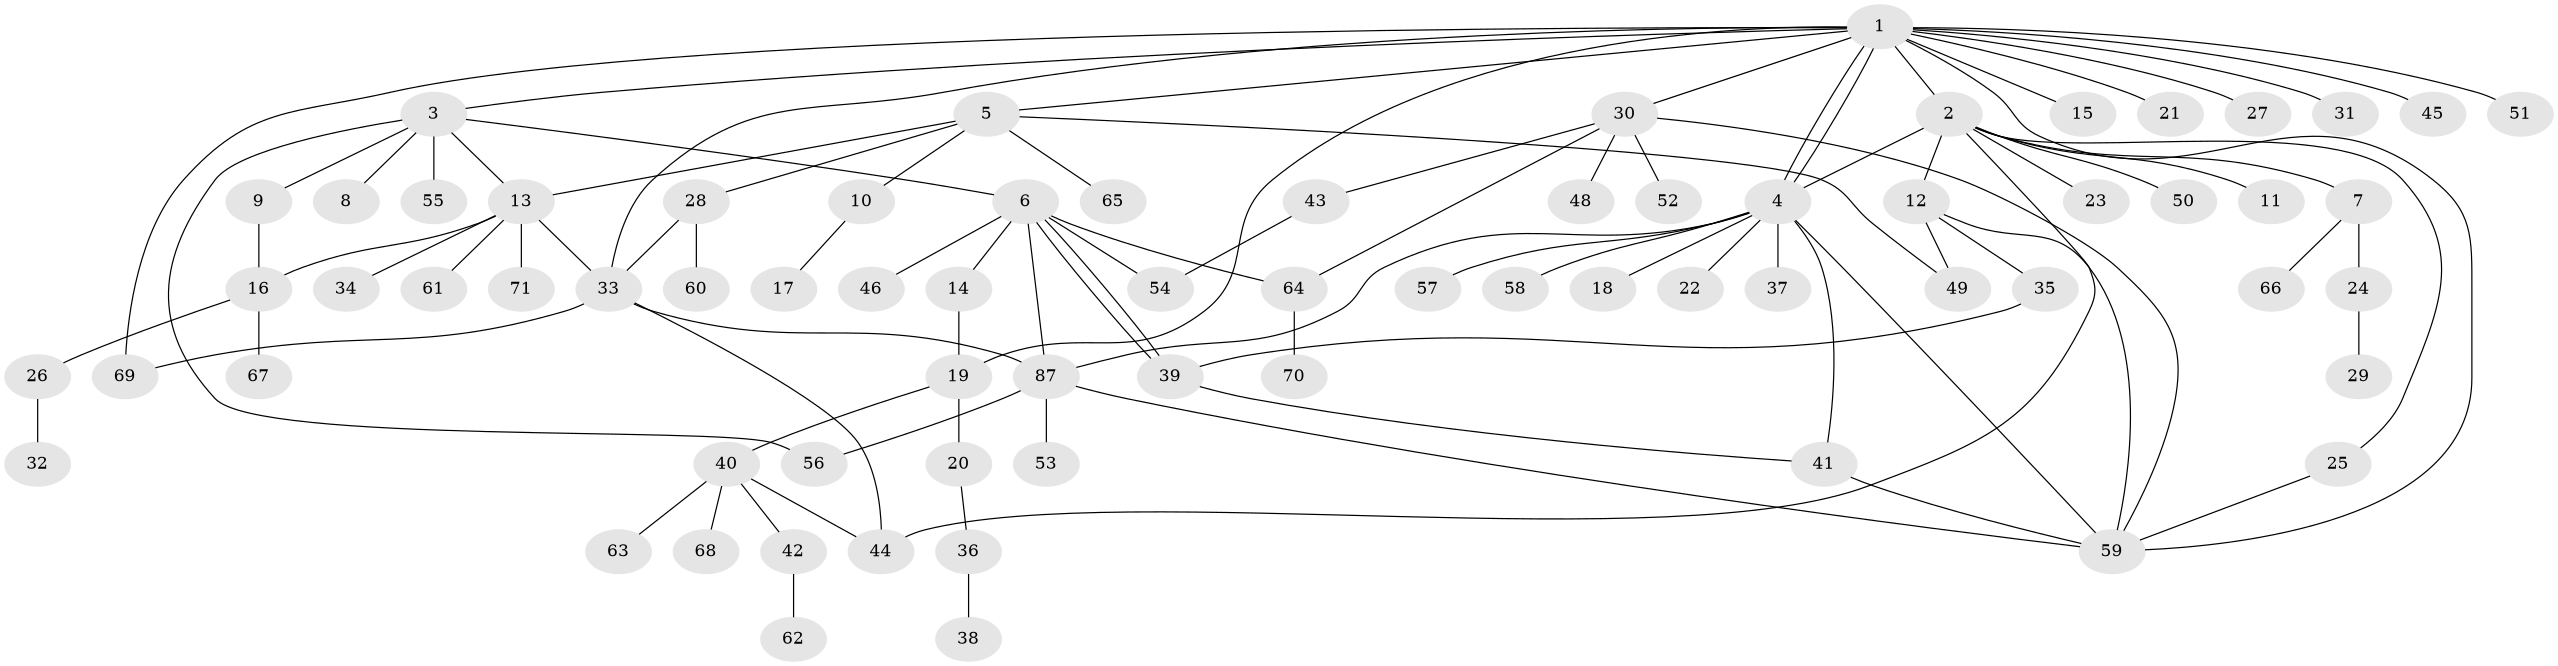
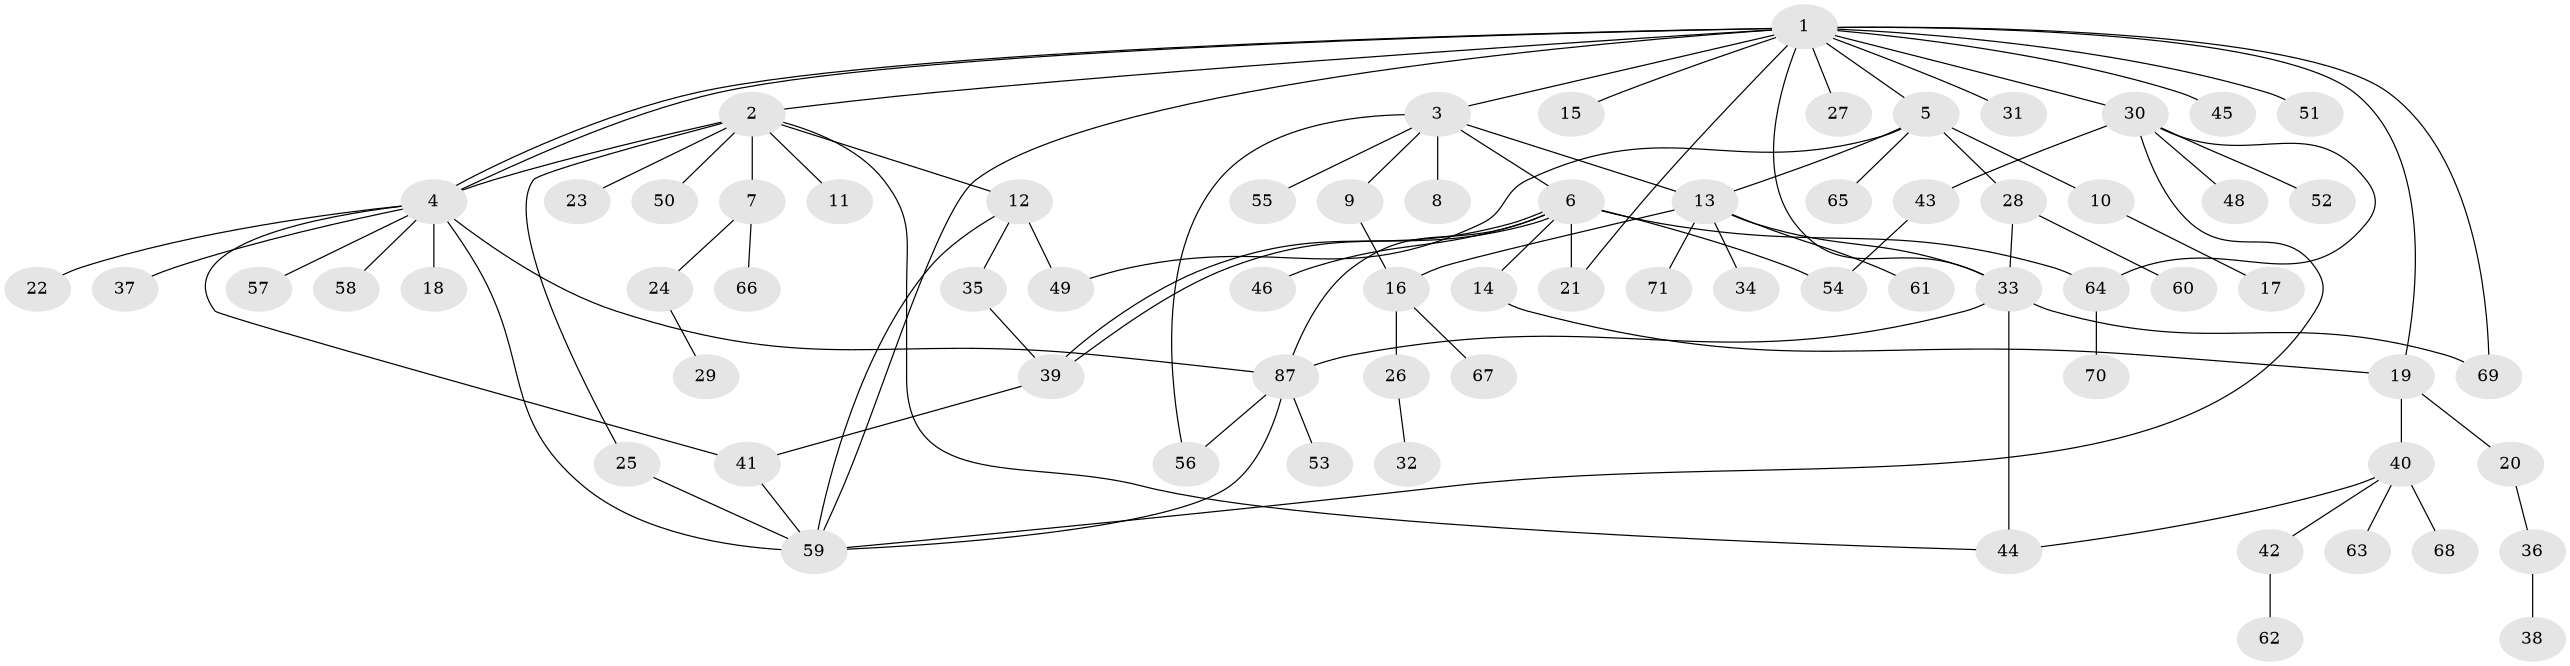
edge "6" -- "21": added
